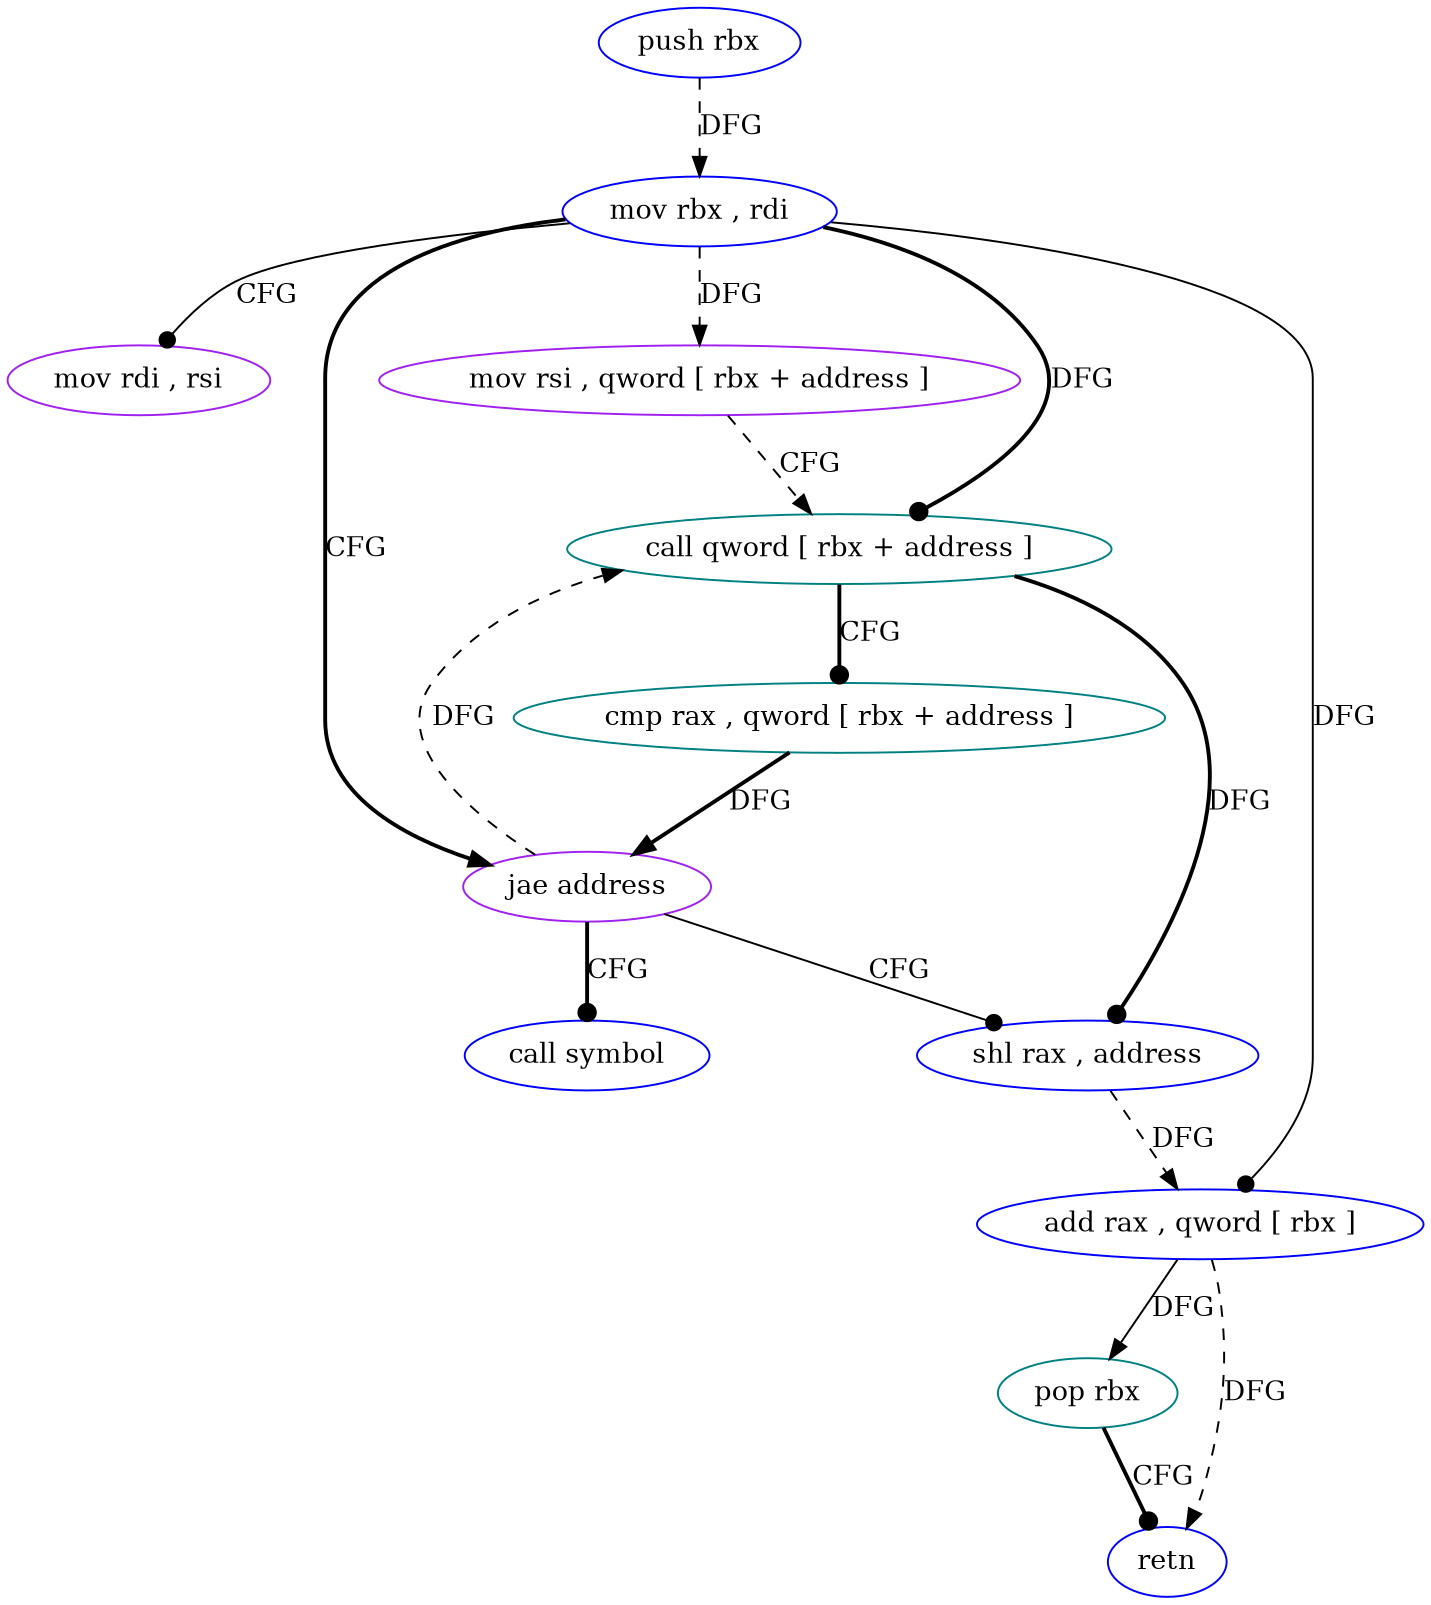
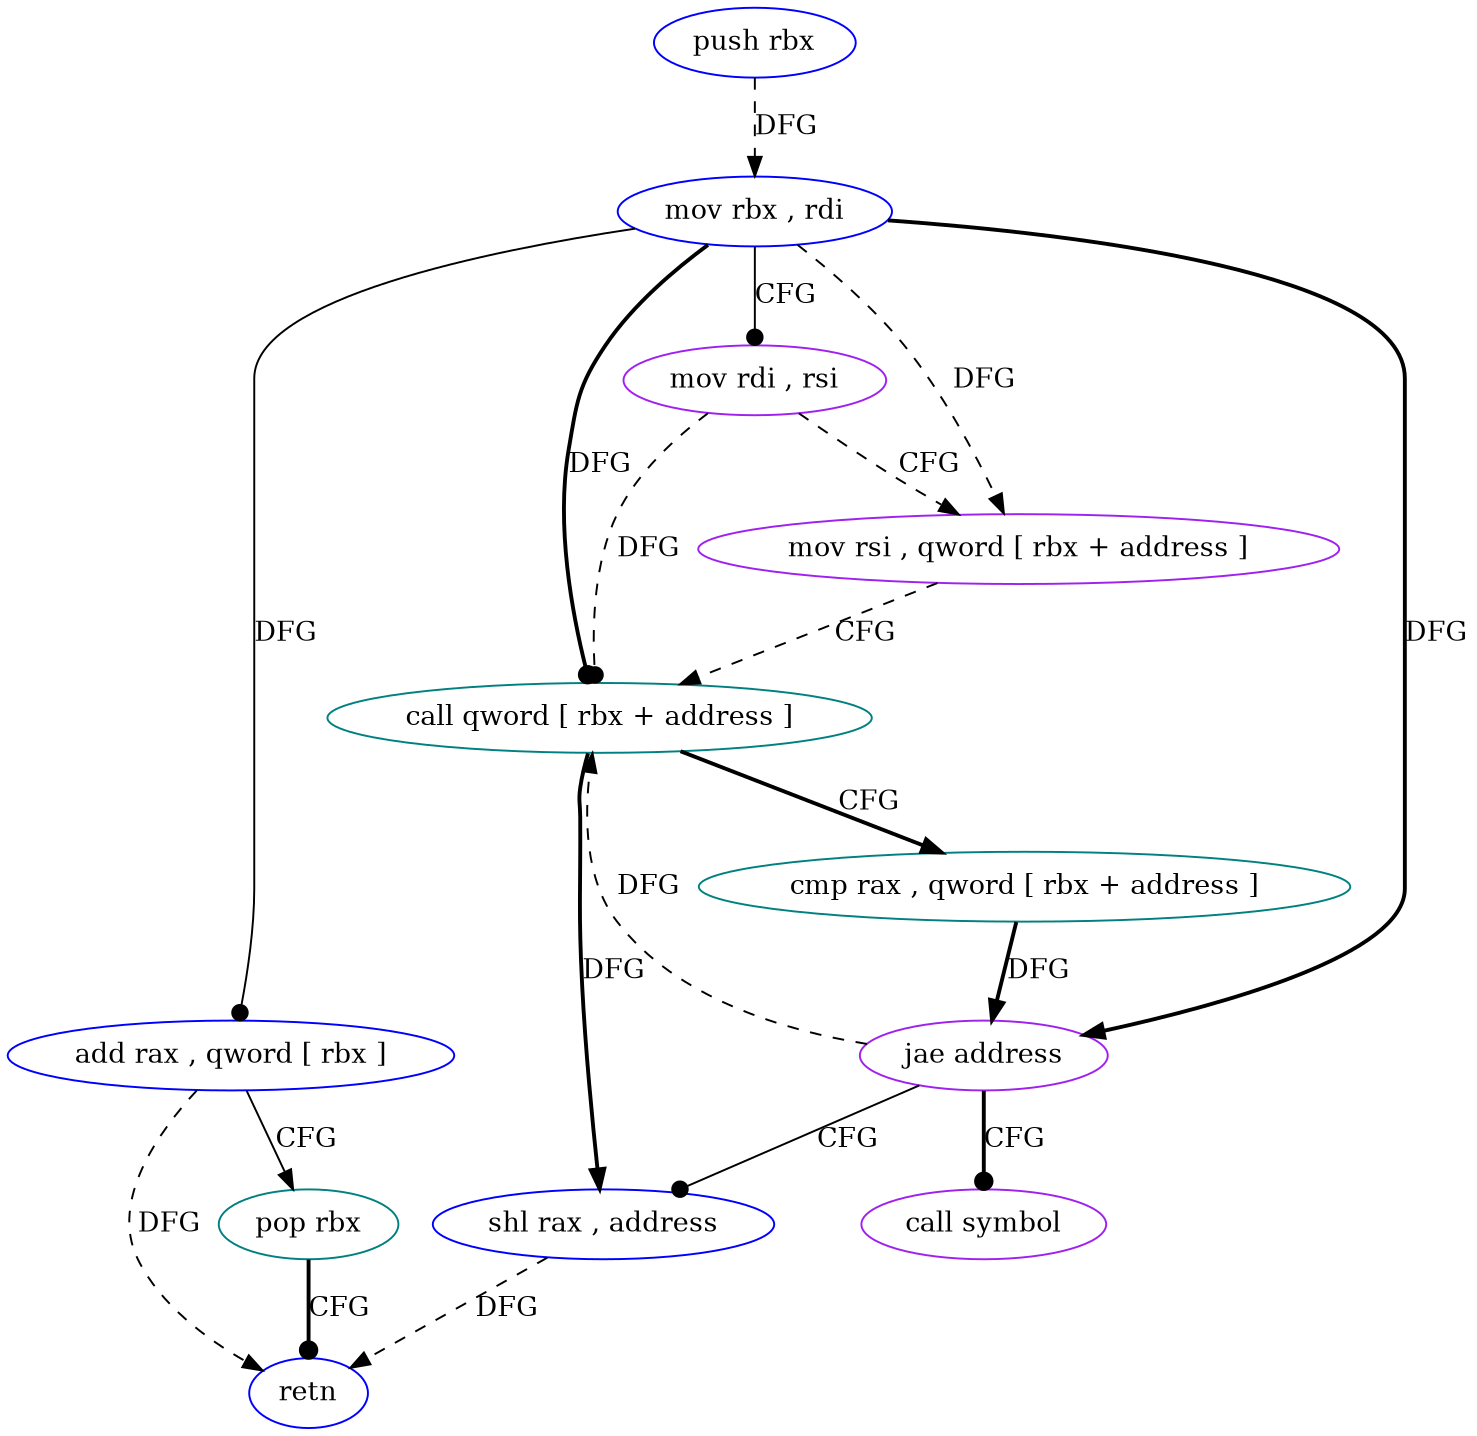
edge "mov rdi , rsi" -> "mov rsi , qword [ rbx + address ]": added, label "CFG"
edge "mov rdi , rsi" -> "call qword [ rbx + address ]": added, label "DFG"
edge "mov rbx , rdi" -> "jae address": label "CFG" -> "DFG"
edge "call qword [ rbx + address ]" -> "cmp rax , qword [ rbx + address ]": arrowhead dot -> normal
edge "call qword [ rbx + address ]" -> "shl rax , address": arrowhead dot -> normal
node "call symbol": color blue -> purple
edge "shl rax , address" -> "add rax , qword [ rbx ]": now "shl rax , address" -> "retn"
edge "add rax , qword [ rbx ]" -> "pop rbx": label "DFG" -> "CFG"
